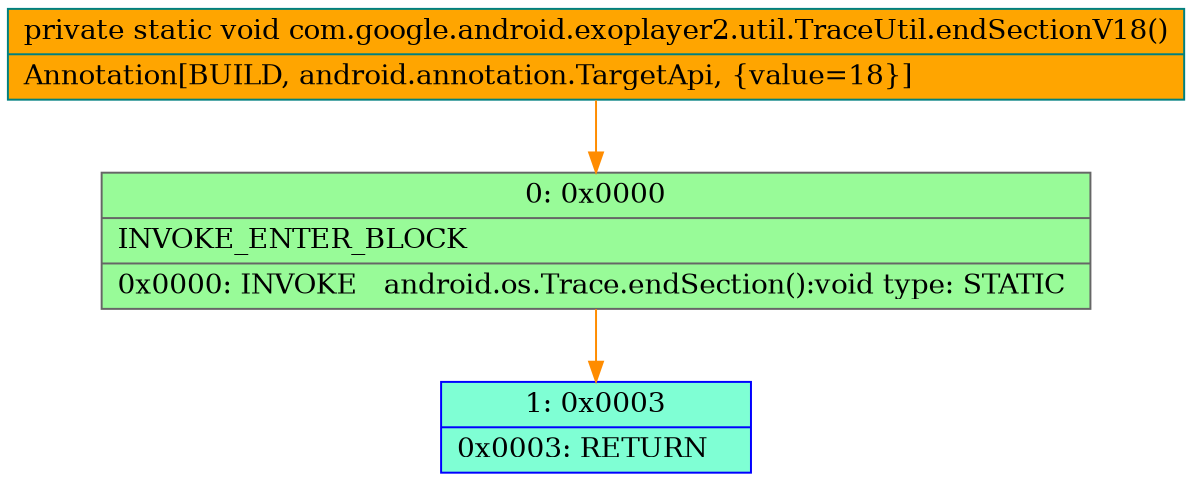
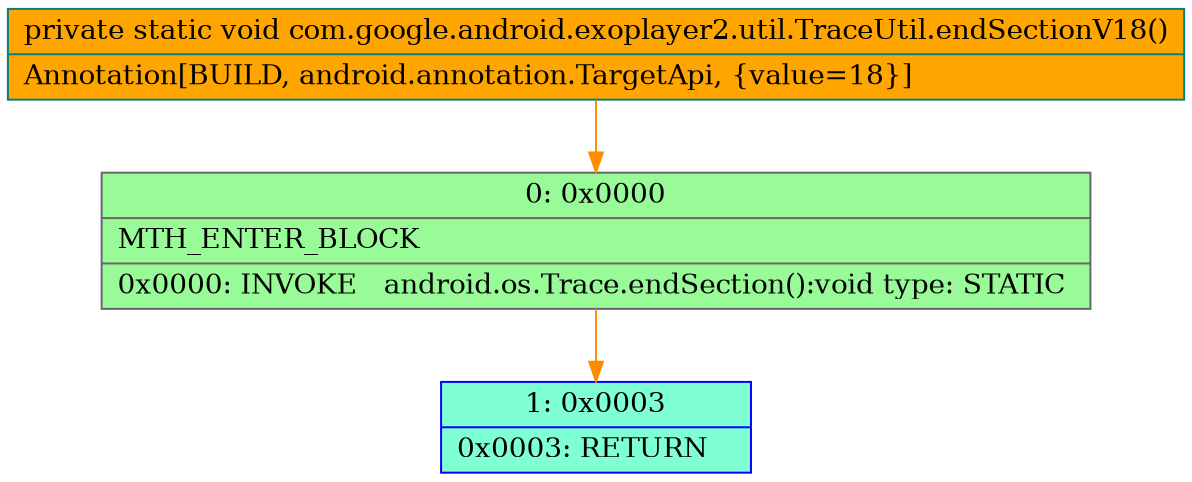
node "0: 0x0000": text "INVOKE_ENTER_BLOCK" -> "MTH_ENTER_BLOCK"
